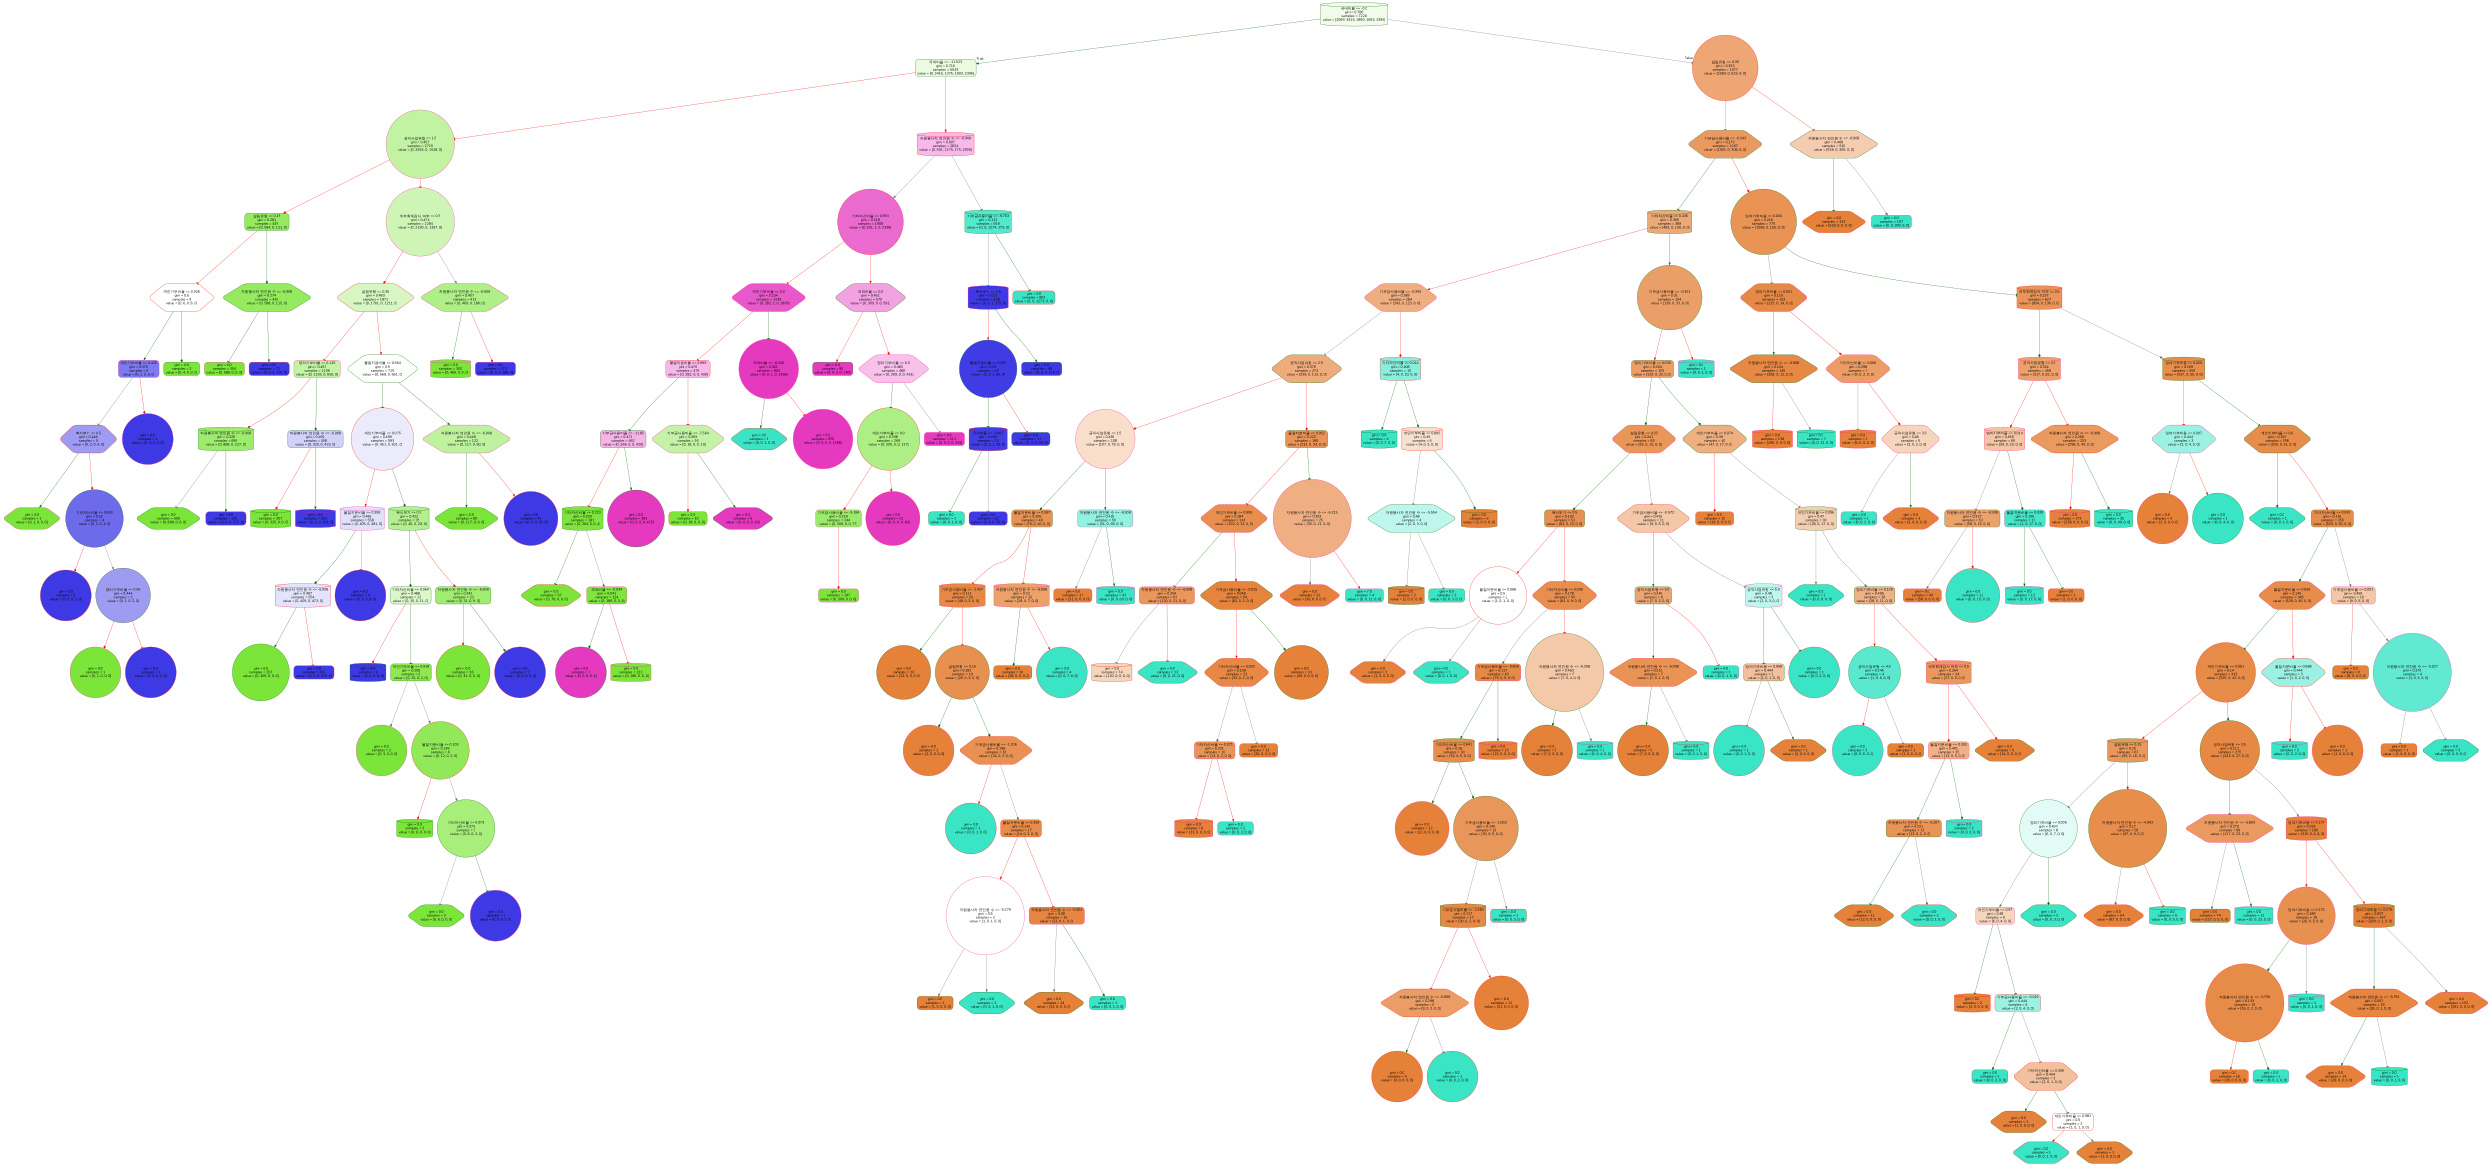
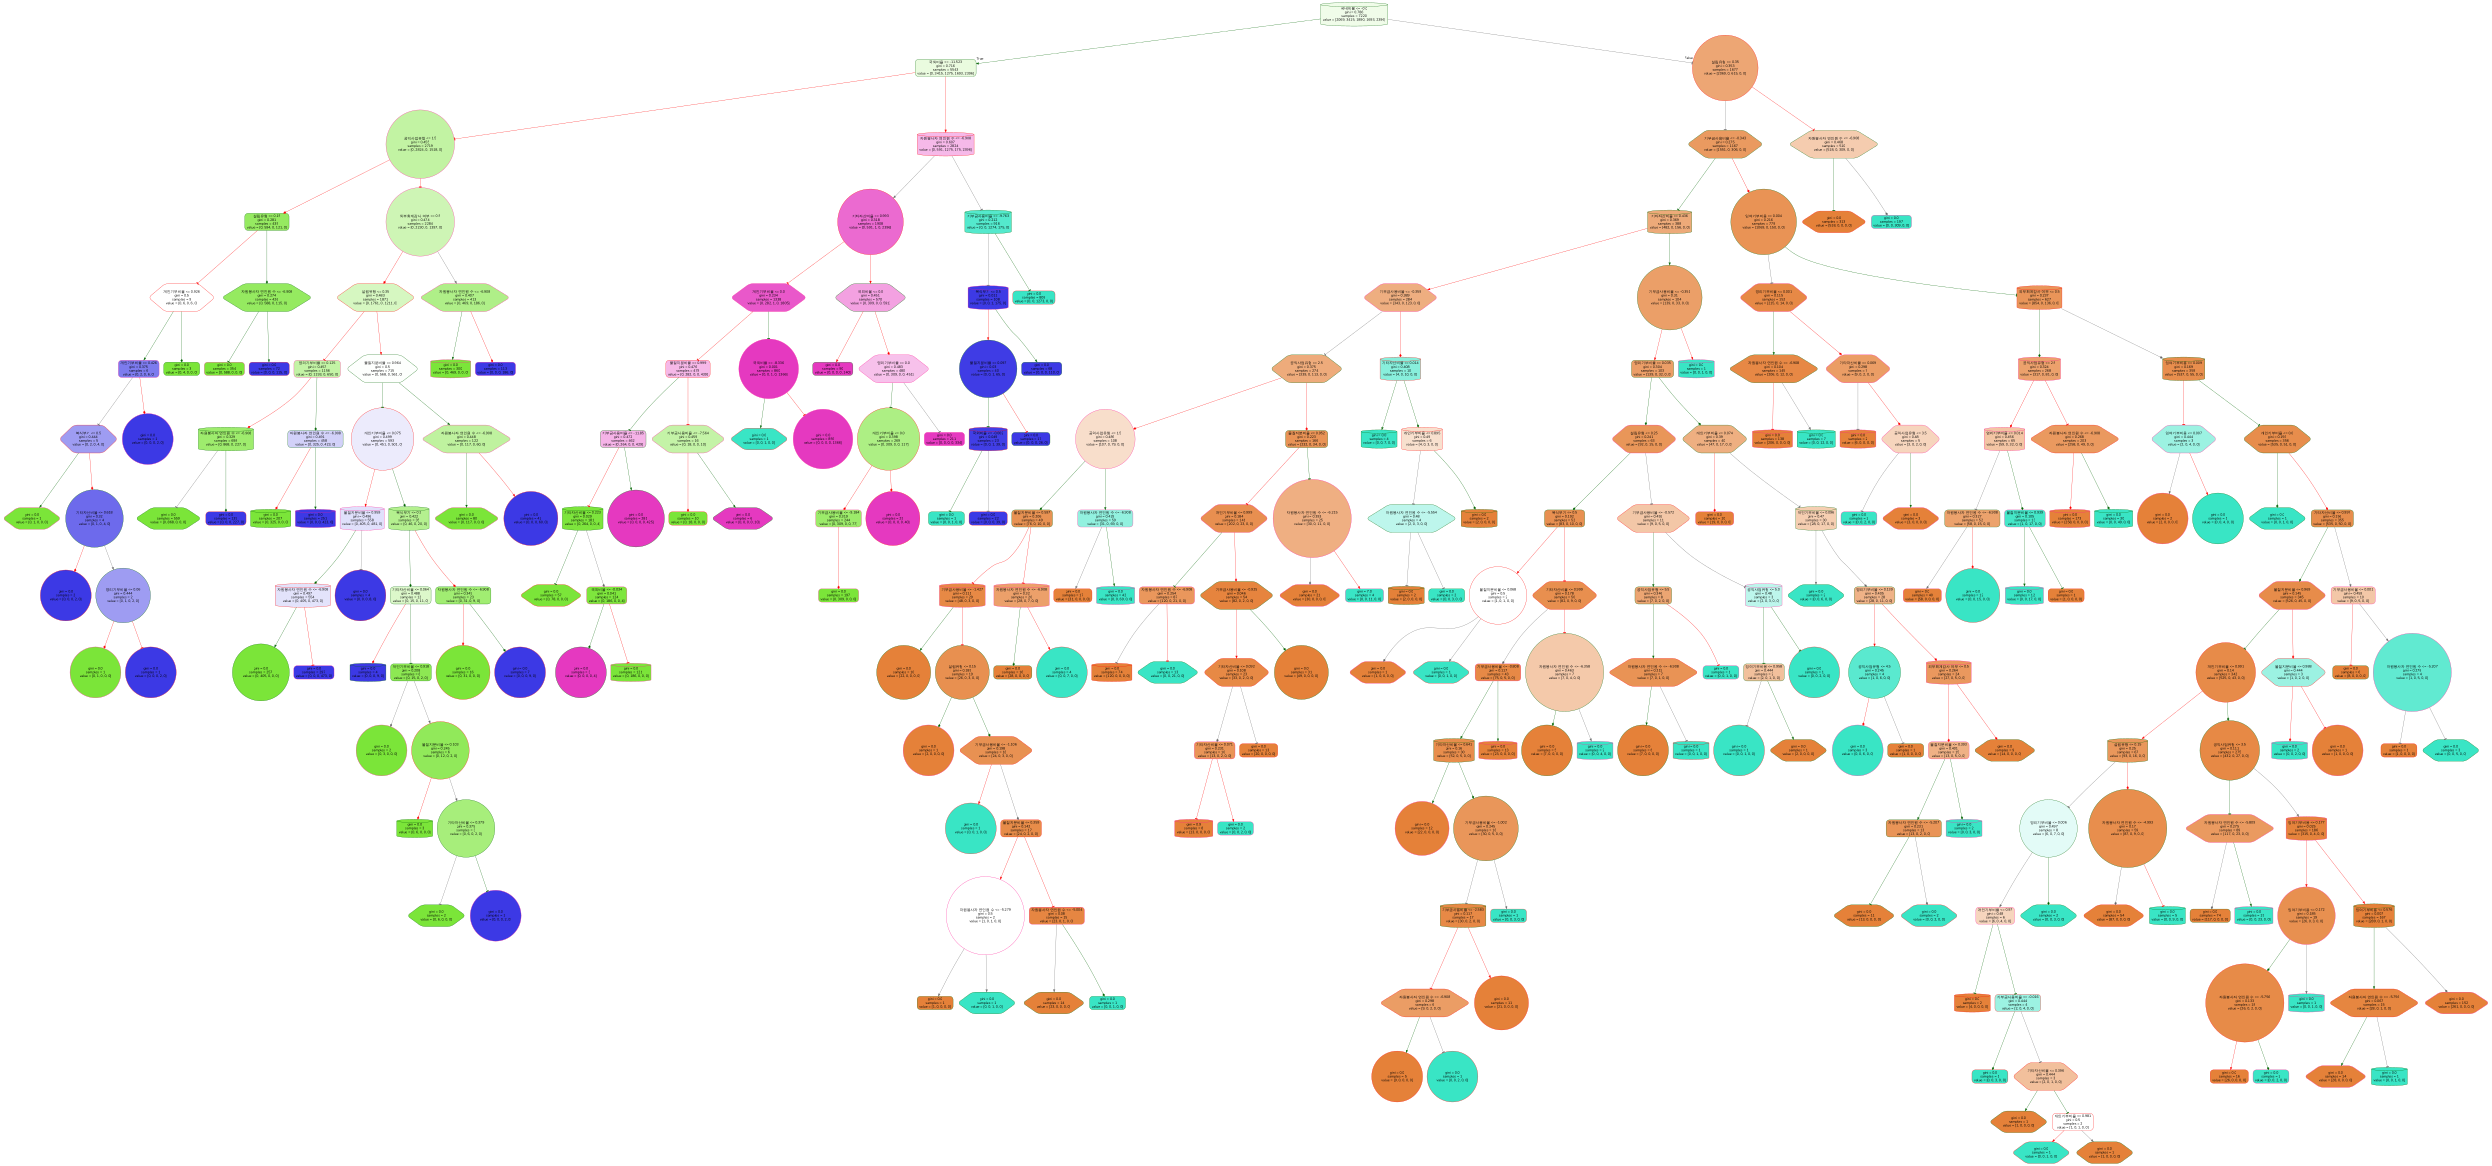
node "gini = 0.0 samples = 80 value = [0, 117, 0, 0, 0]": color darkgreen -> deeppink
node "gini = 0.0 samples = 74 value = [120, 0, 0, 0, 0]": fillcolor #f6d5bd -> #e58139
node "gini = 0.0 samples = 13 value = [0, 0, 21, 0, 0]": color red -> darkgreen
